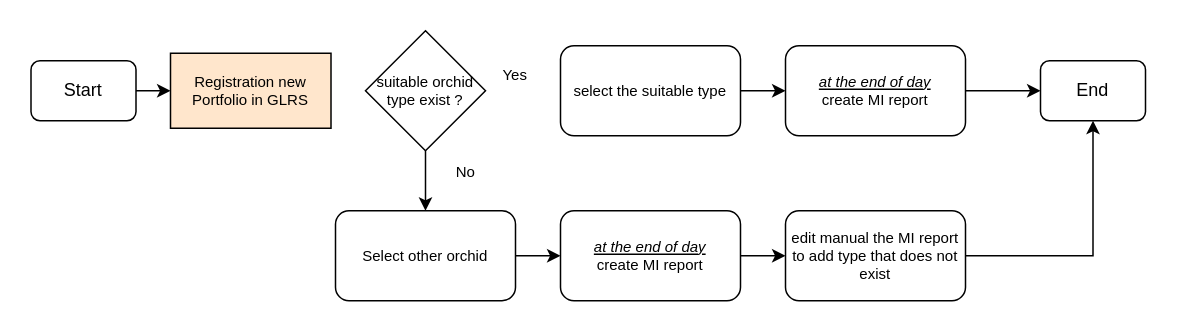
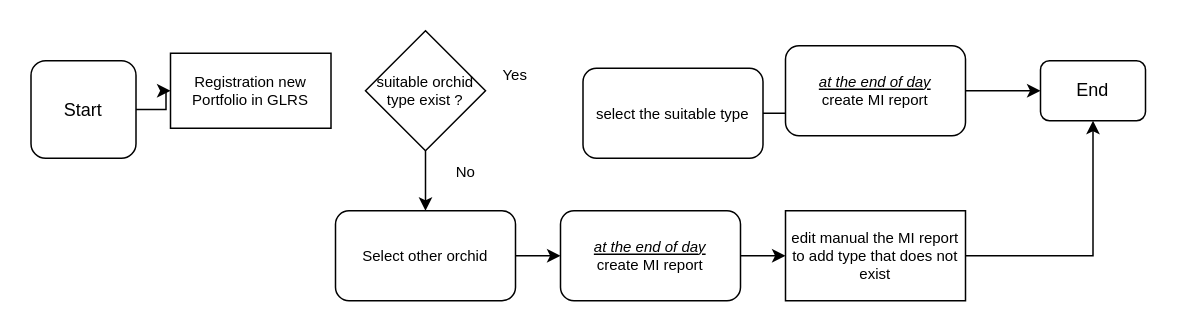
node "Start": size 105x60 -> 105x98
node "Registration new Portfolio in GLRS": fillcolor #ffe6cc -> #ffffff
node "select the suitable type": moved (650, 91) -> (673, 113)
node "edit manual the MI report to add type that does not exist": shape rounded rectangle -> rectangle
